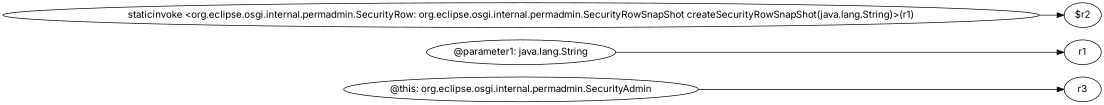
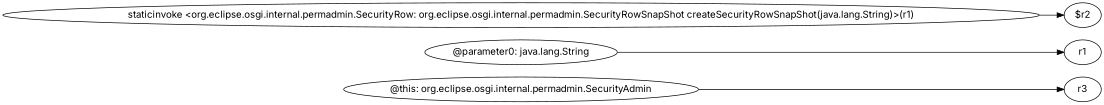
node "@parameter1: java.lang.String": label "@parameter1: java.lang.String" -> "@parameter0: java.lang.String"
